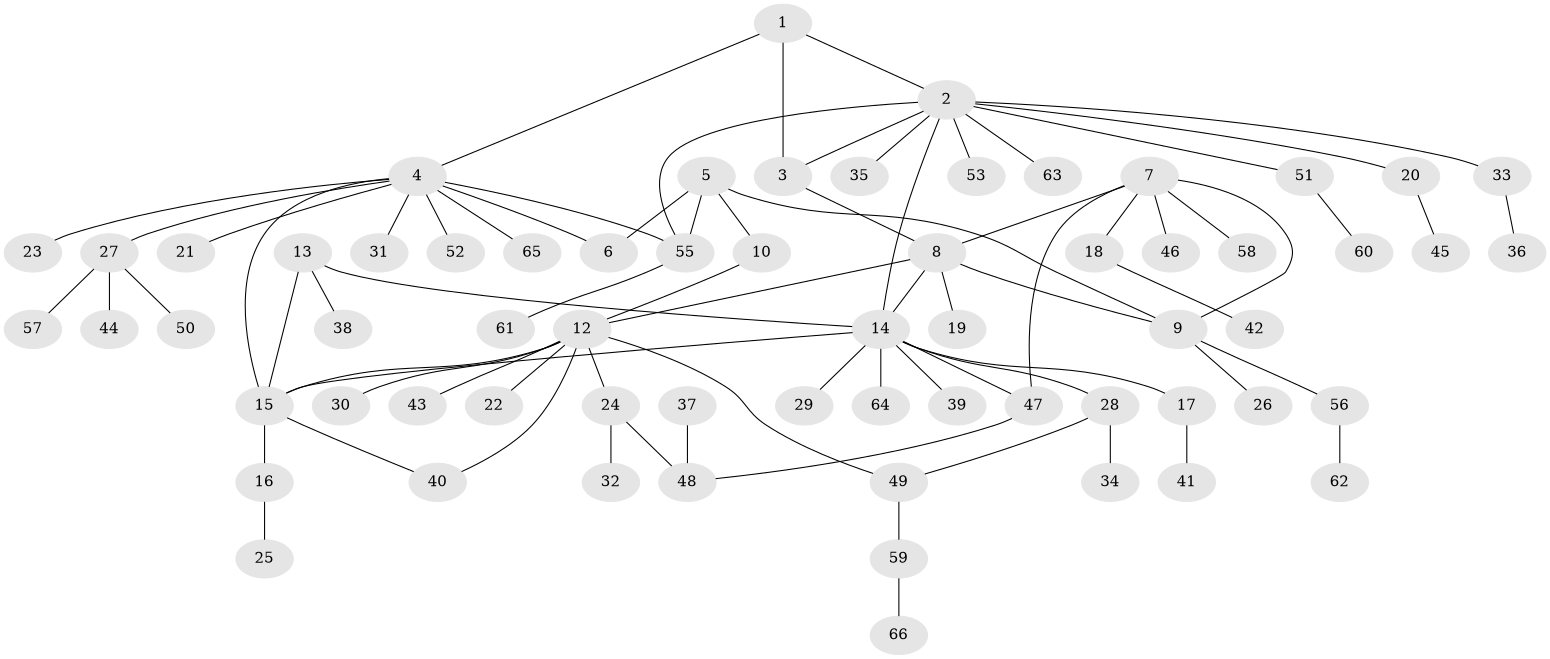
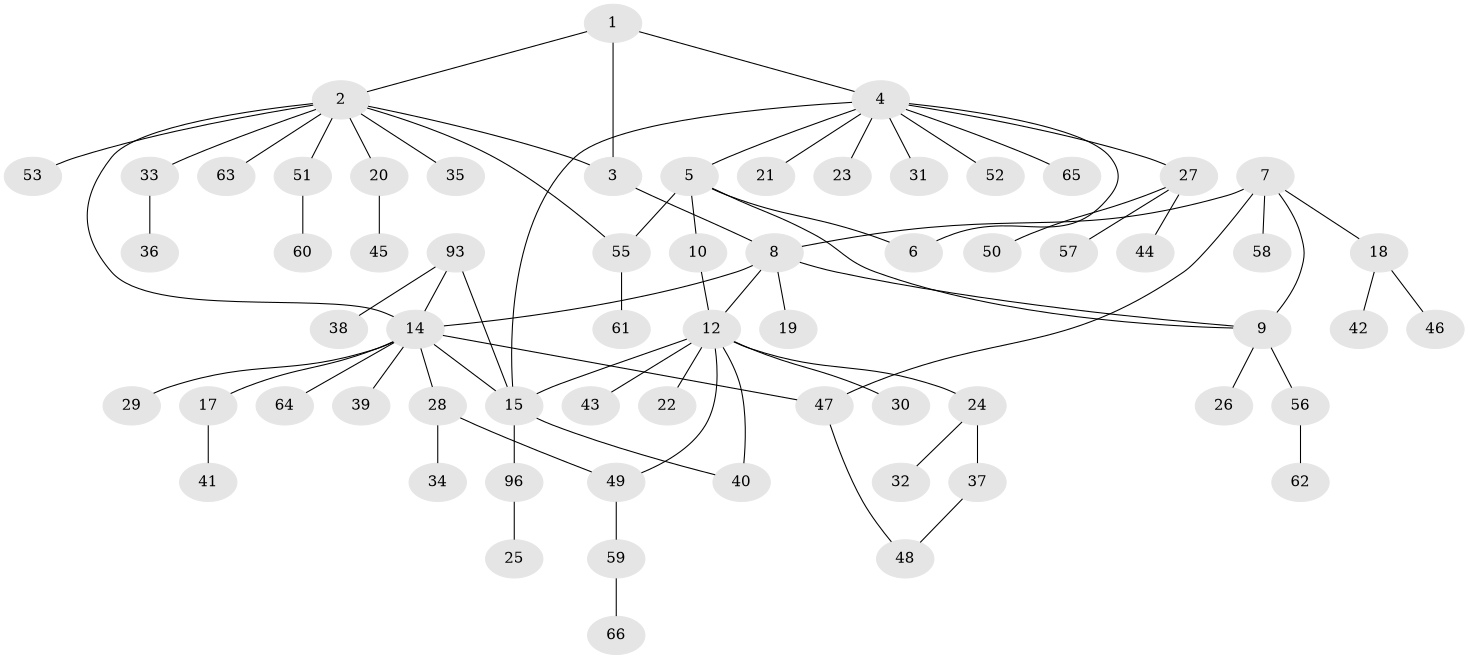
edge "4" -- "55": now "4" -- "5"
edge "7" -- "46": now "18" -- "46"
node "13": label "13" -> "93"
edge "24" -- "48": now "24" -- "37"
node "16": label "16" -> "96"
